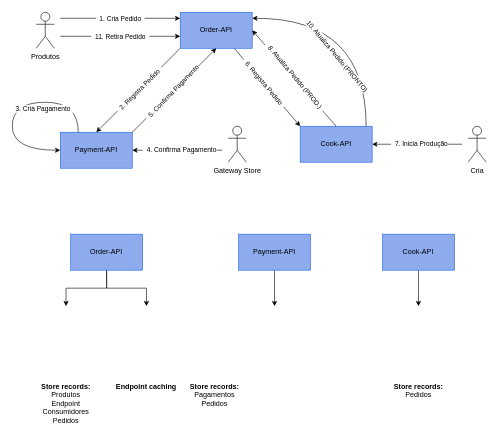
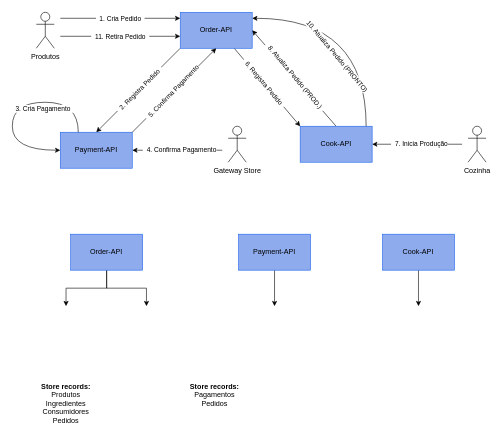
node "Cria": label "Cria" -> "Cozinha"
node "Endpoint caching": removed
node "Store records: Pedidos": removed
node "Store records: Produtos Endpoint Consumidores Pedidos": label "Store records: Produtos Endpoint Consumidores Pedidos" -> "Store records: Produtos Ingredientes Consumidores Pedidos"
